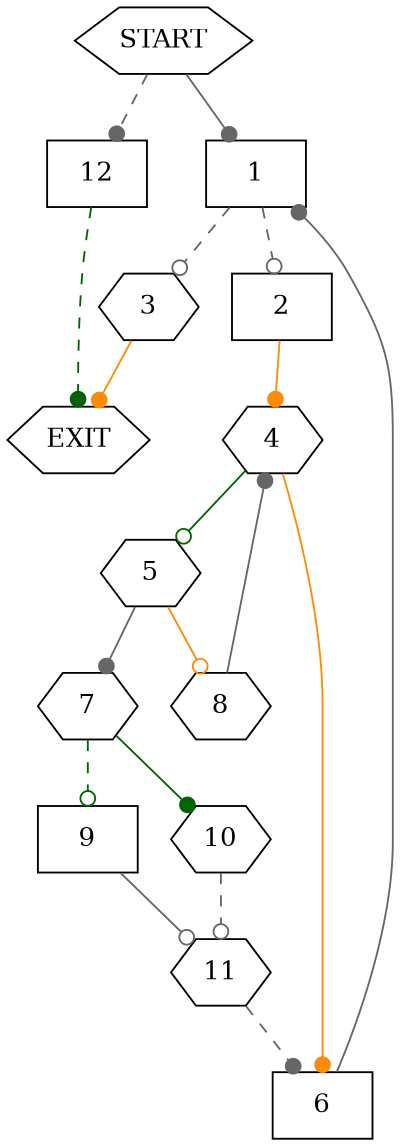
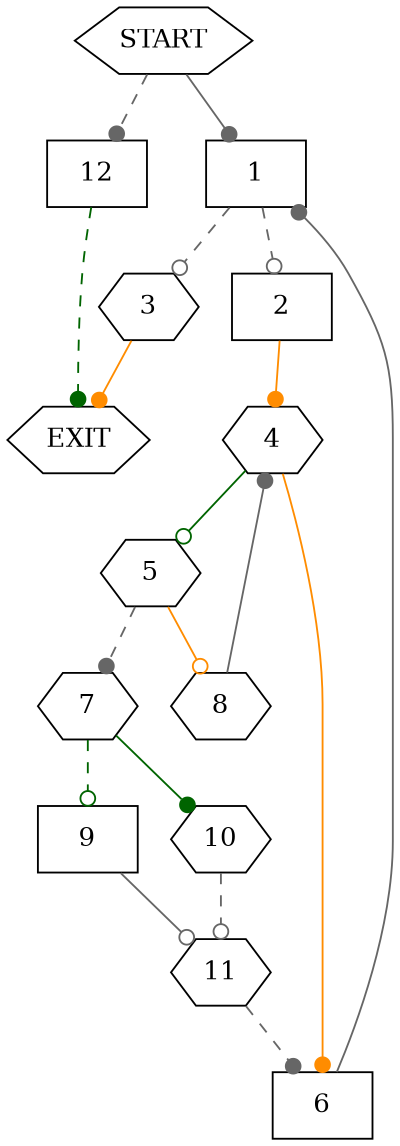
edge "5" -> "7": style solid -> dashed
